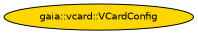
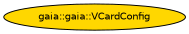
node "gaia::vcard::VCardConfig": label "gaia::vcard::VCardConfig" -> "gaia::gaia::VCardConfig"
